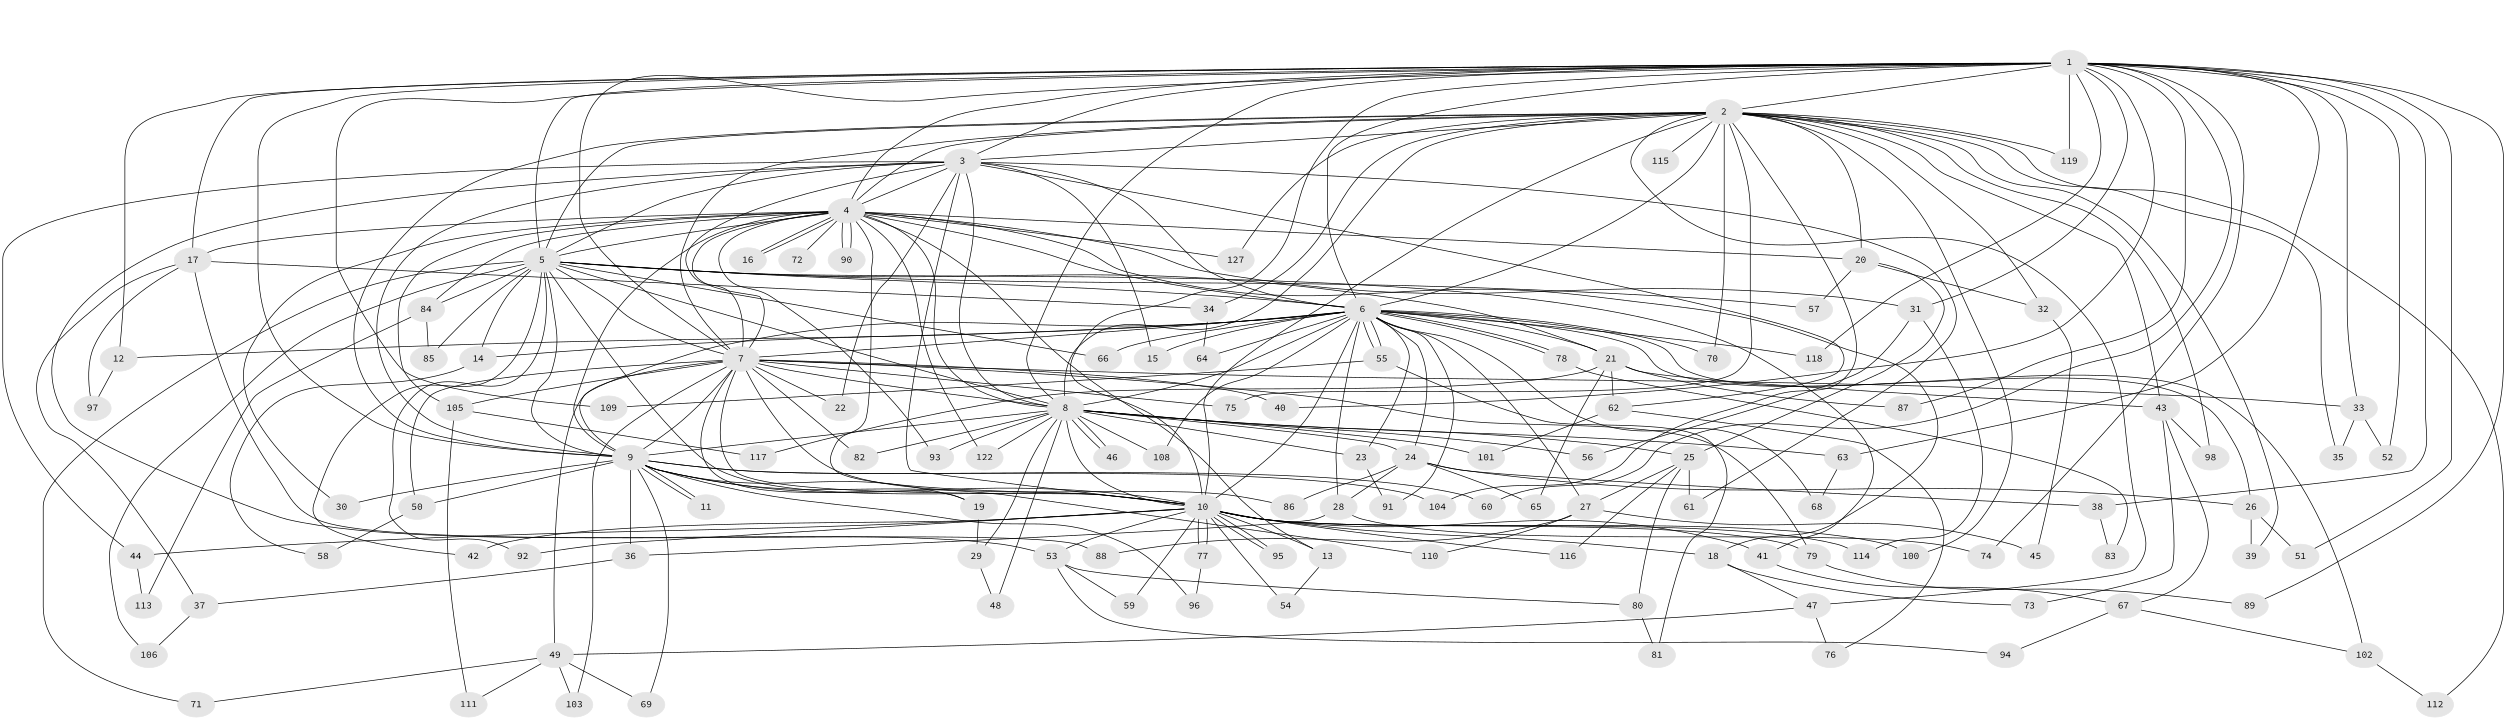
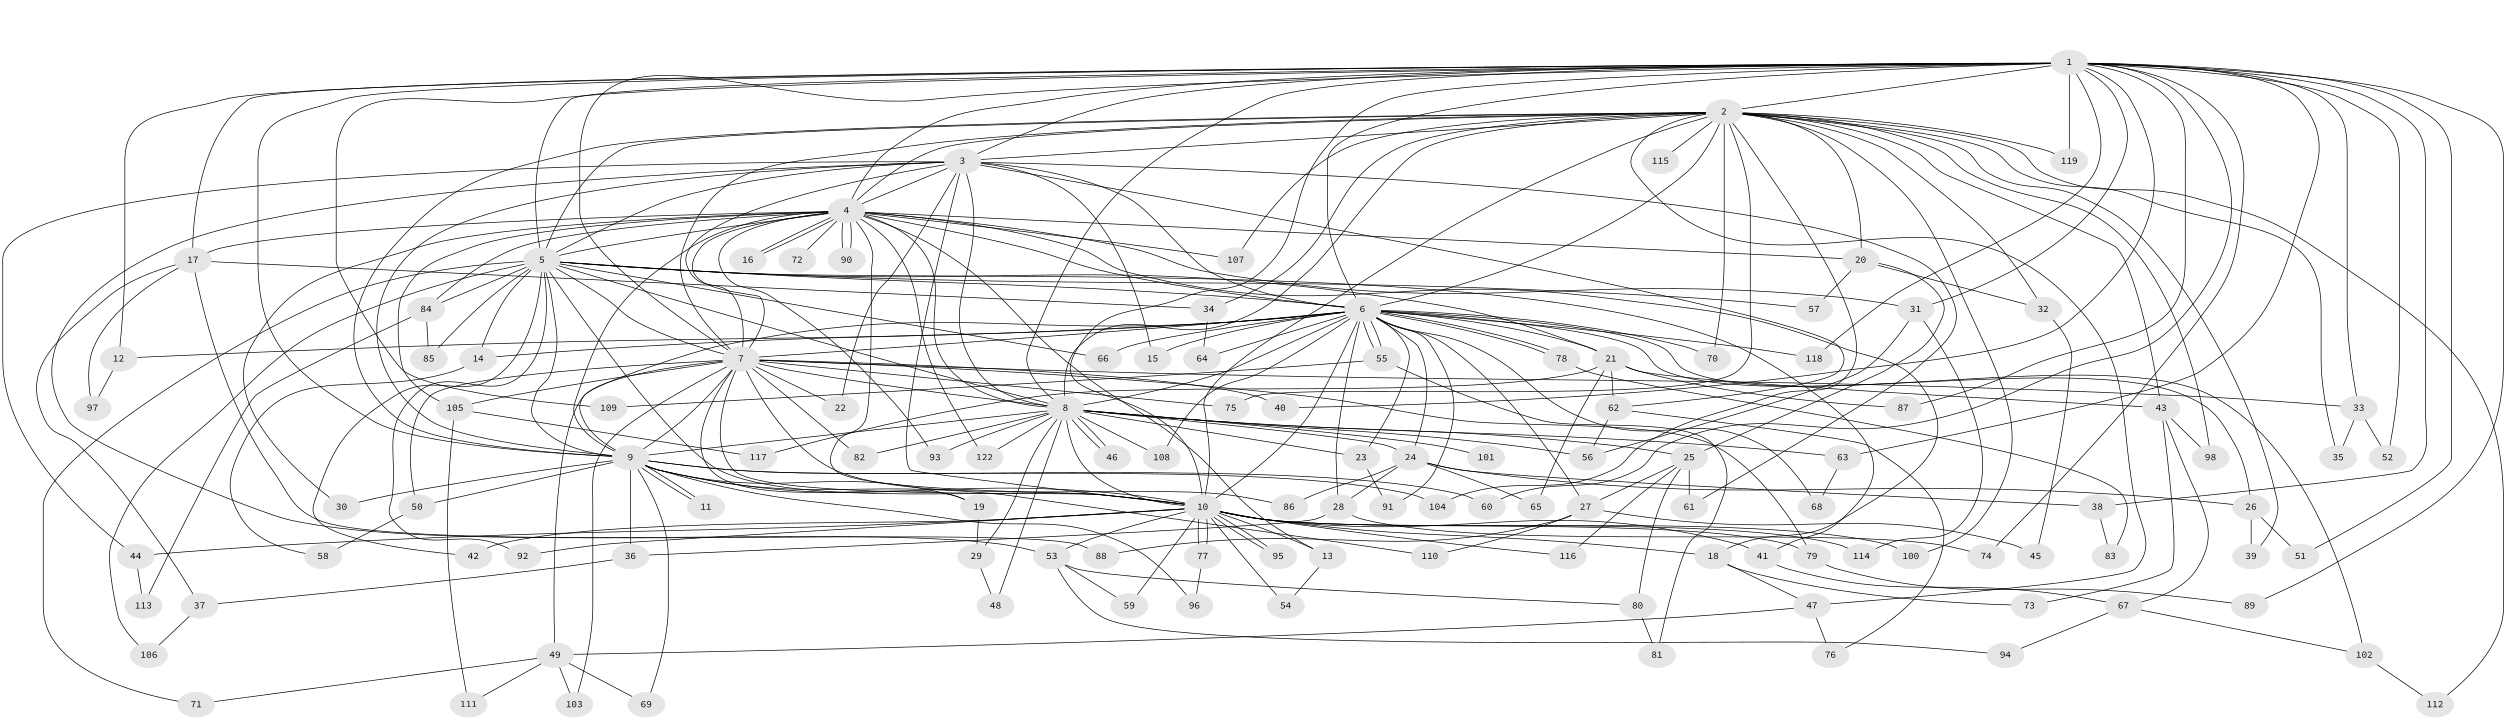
node "127": label "127" -> "107"
edge "62" -- "101": now "62" -- "56"
